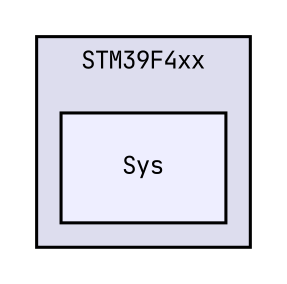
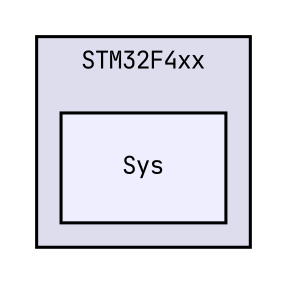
cluster "STM39F4xx": label "STM39F4xx" -> "STM32F4xx"
